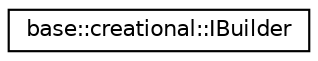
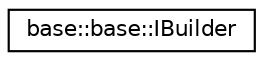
node "base::creational::IBuilder": label "base::creational::IBuilder" -> "base::base::IBuilder"
